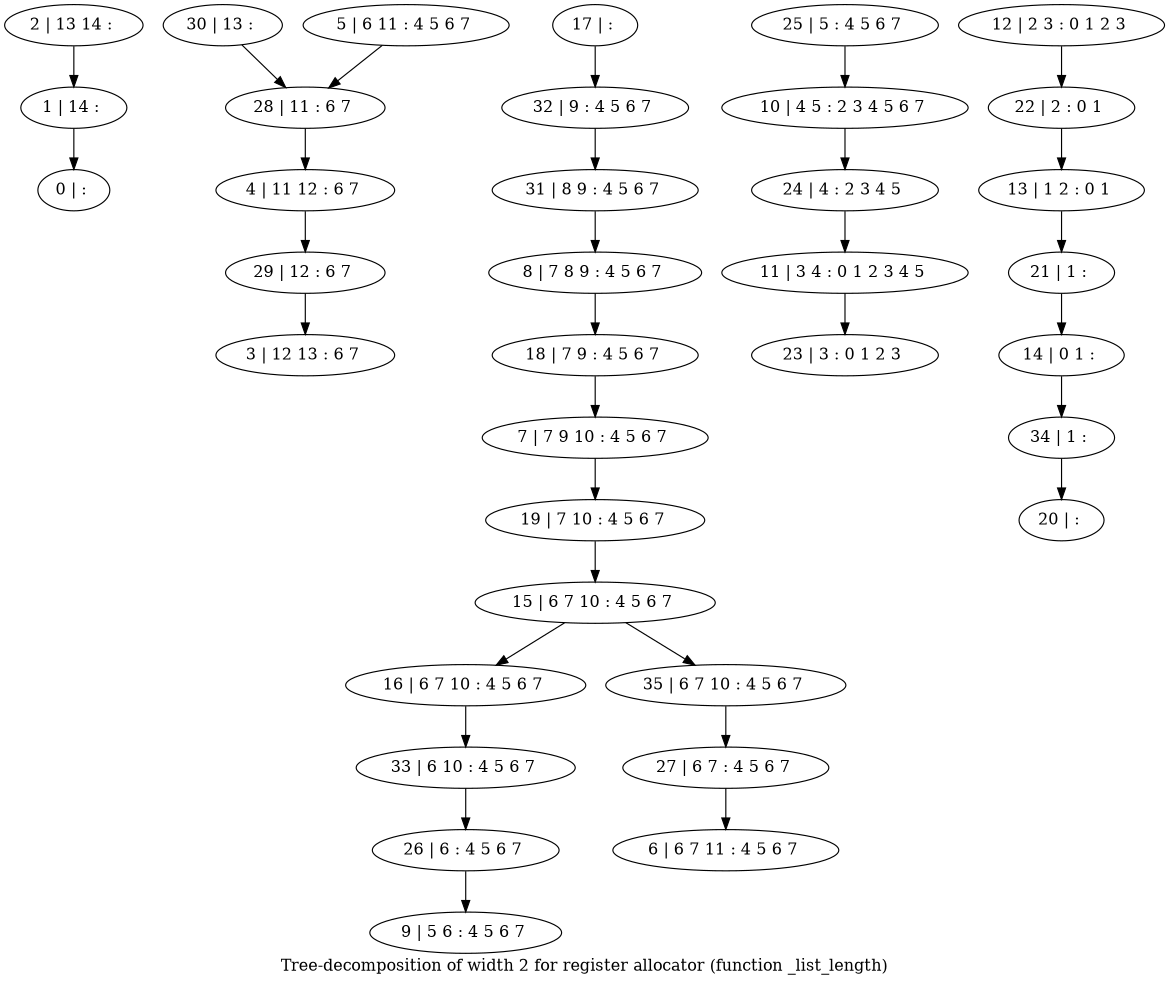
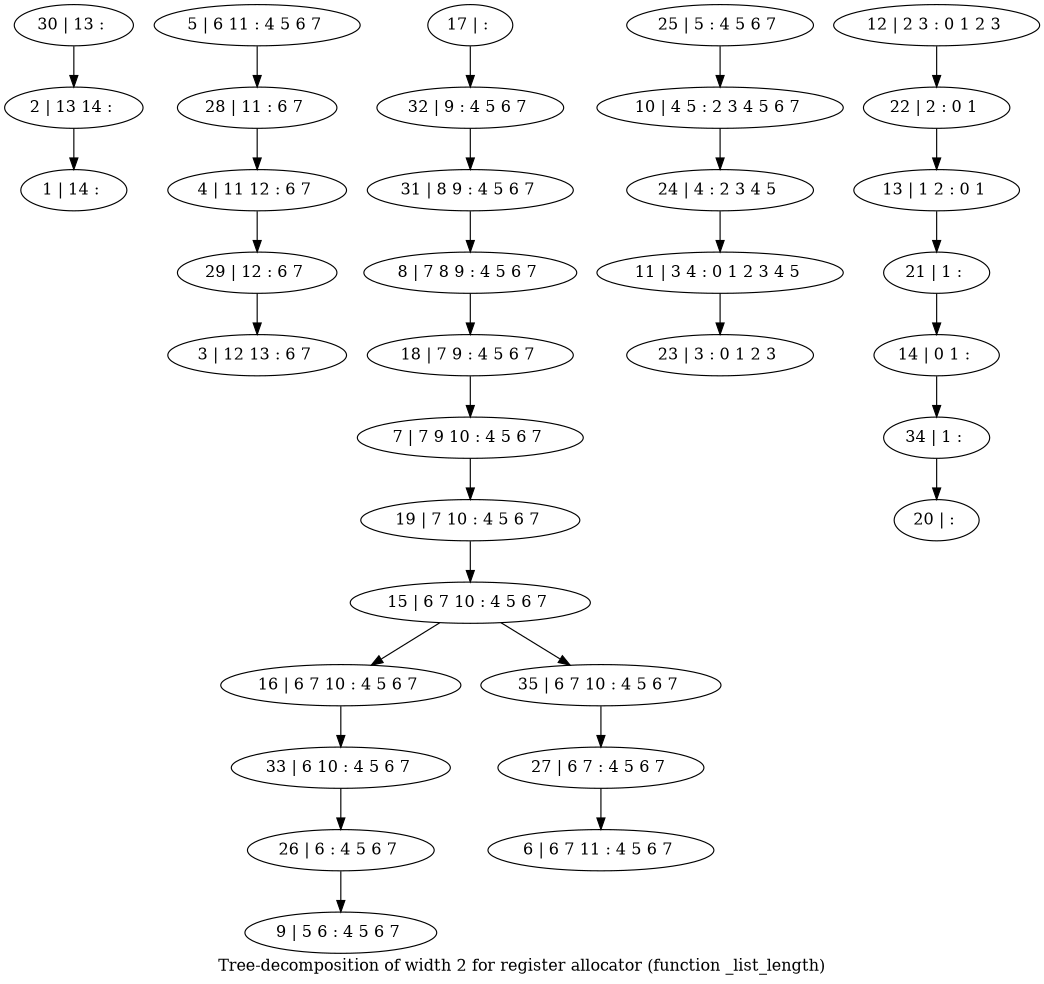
edge "30 | 13 :" -> "28 | 11 : 6 7": now "30 | 13 :" -> "2 | 13 14 :"
node "0 | :": removed
